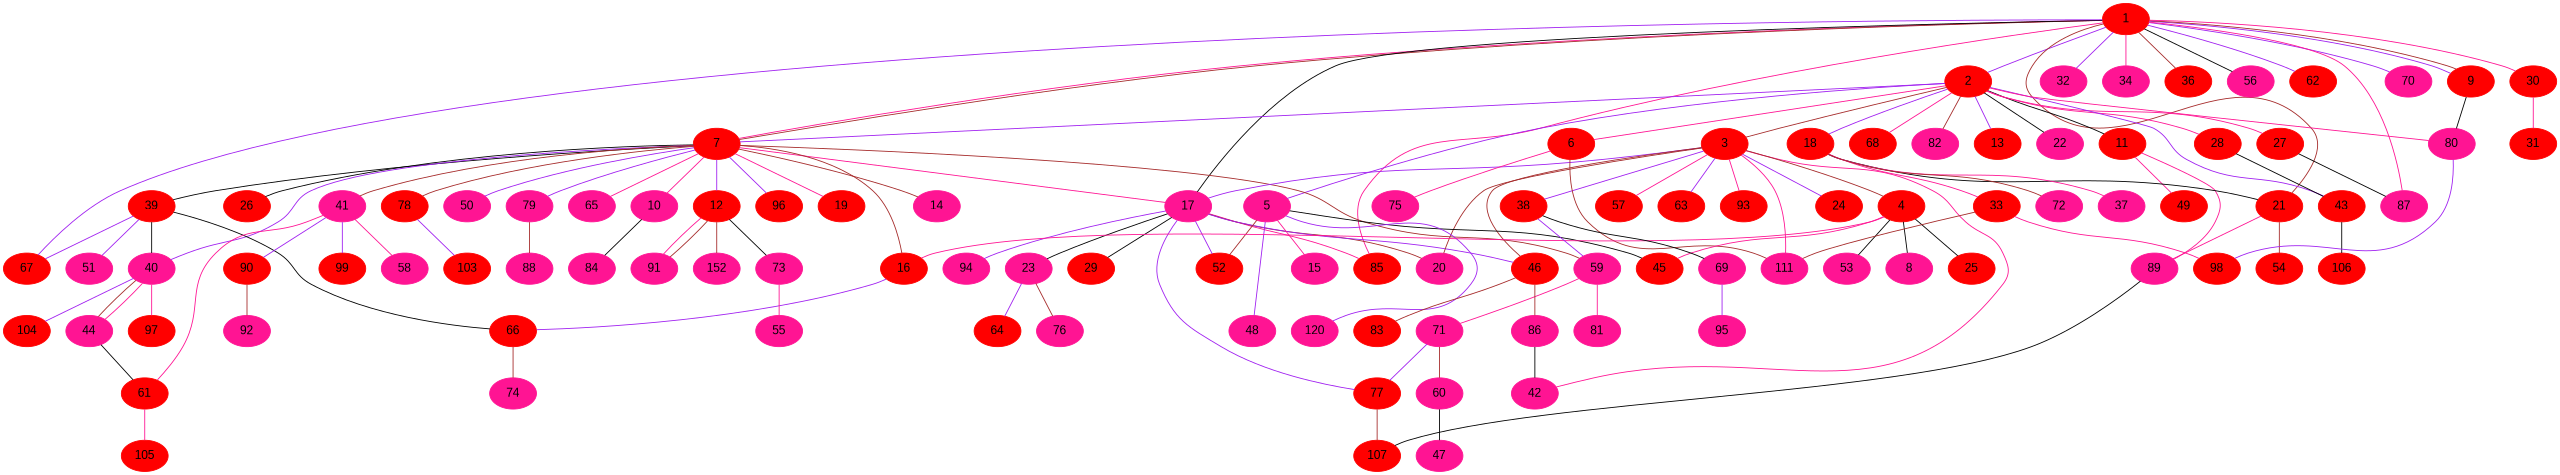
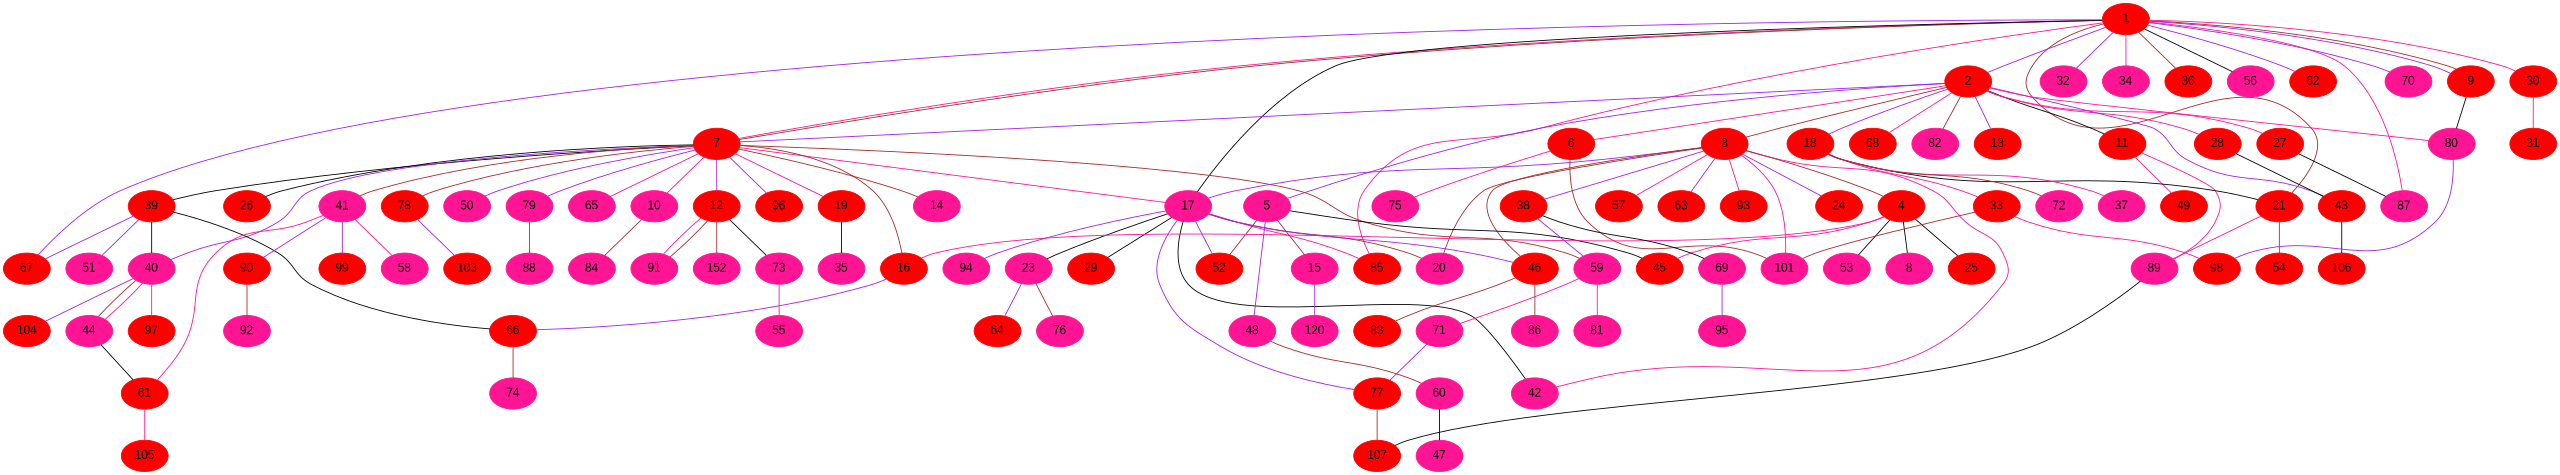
node "22": removed
edge "10" -- "84": color black -> brown
edge "5" -- "15": color deeppink -> brown
edge "5" -- "120": now "15" -- "120"
node "35": added
node "111": label "111" -> "101"
edge "71" -- "60": now "48" -- "60"
edge "86" -- "42": now "17" -- "42"
